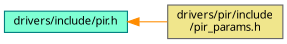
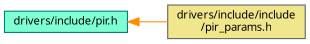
node "drivers/pir/include /pir_params.h": label "drivers/pir/include /pir_params.h" -> "drivers/include/include /pir_params.h"
